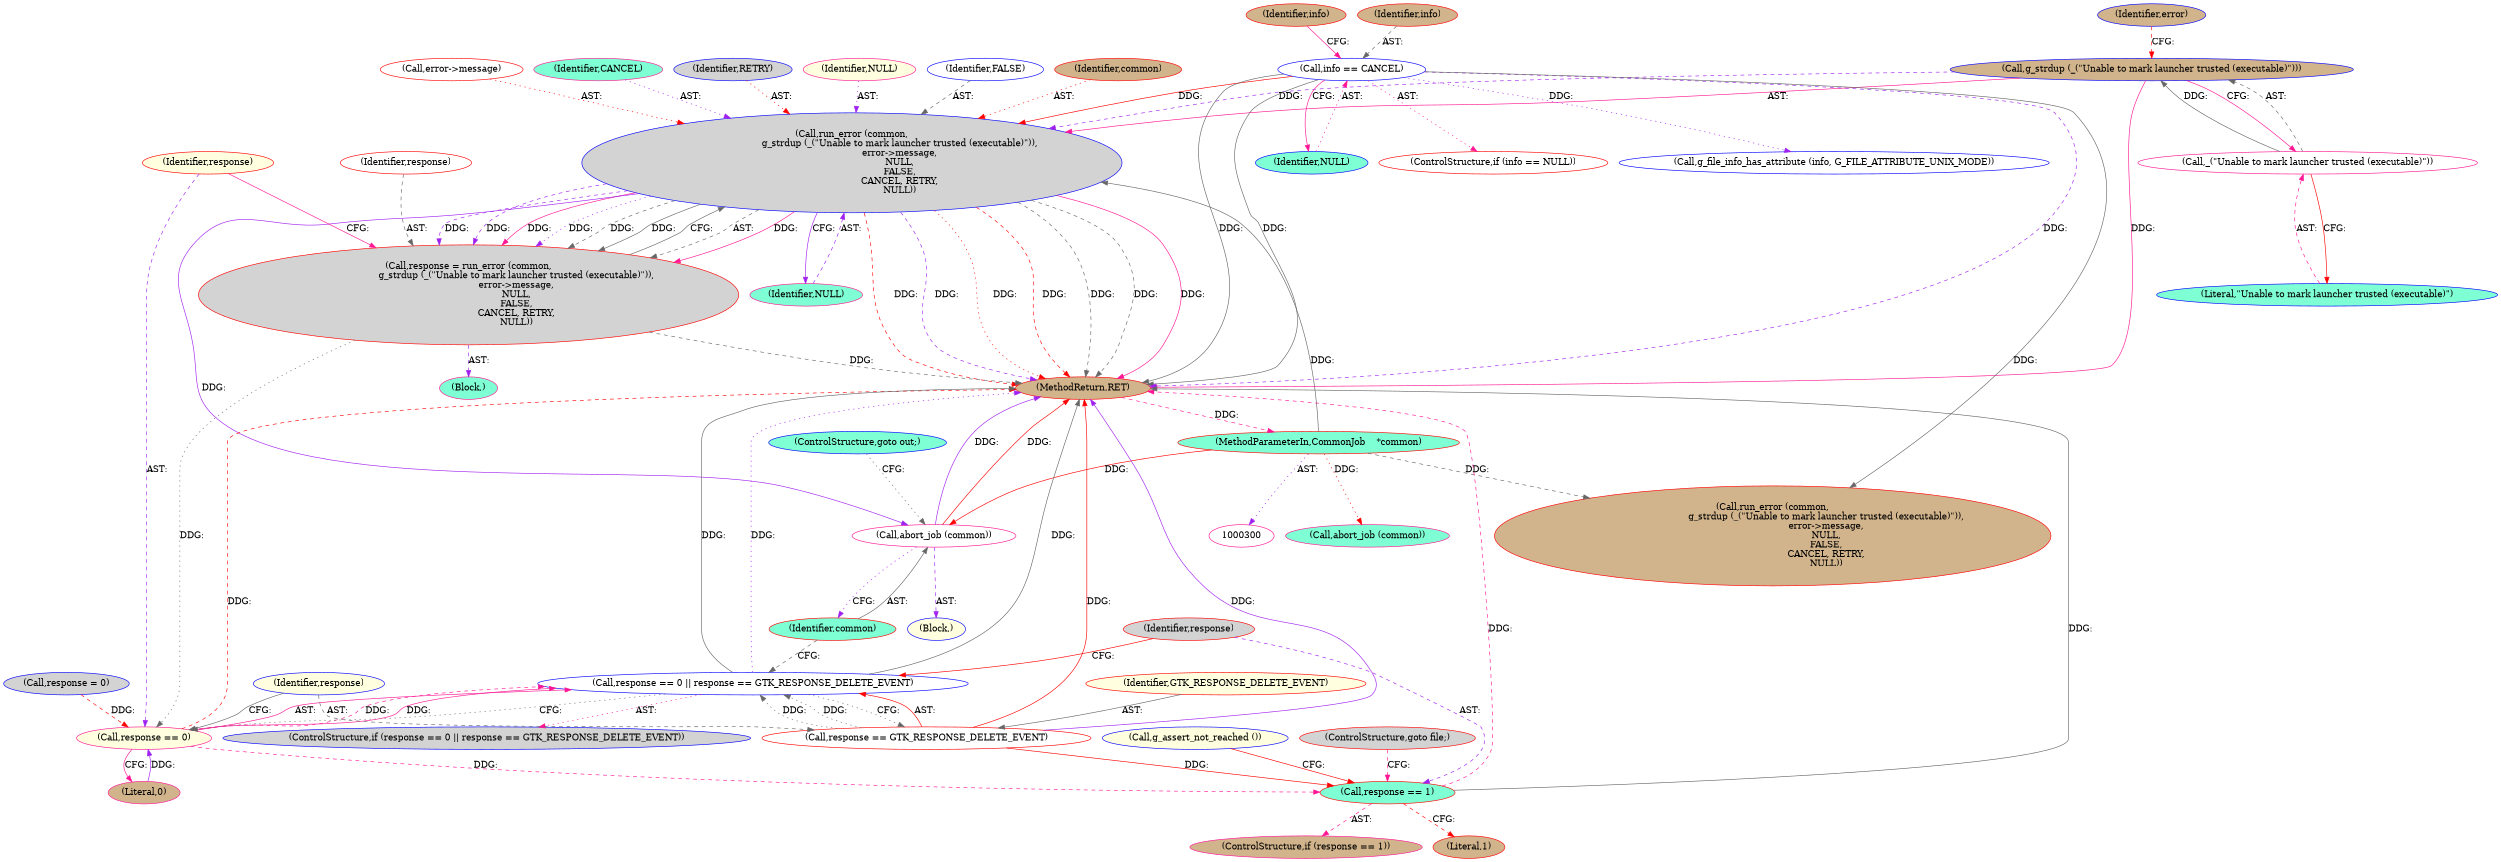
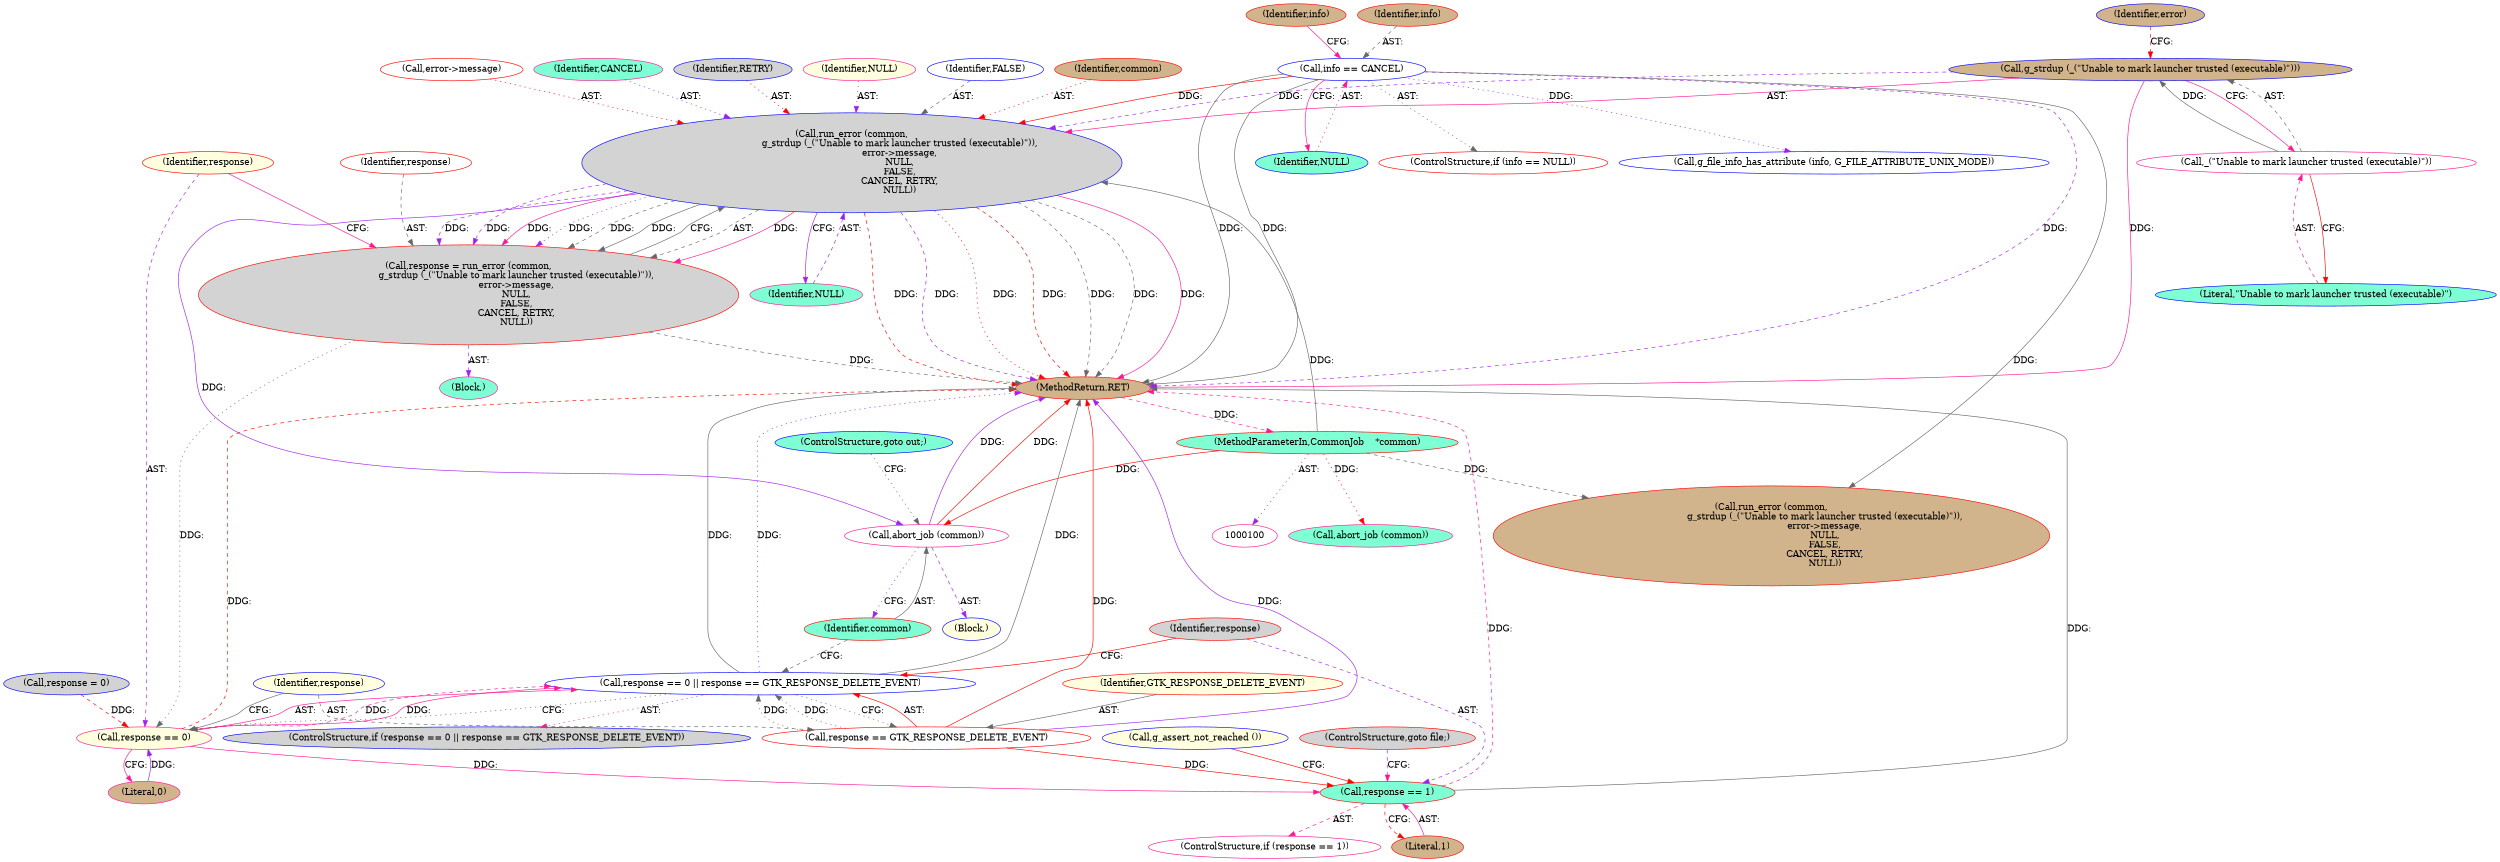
edge "(Call,info == CANCEL)" -> "(ControlStructure,if (info == NULL))": color deeppink -> gray40
node "1000300": label "1000300" -> "1000100"
edge "(Call,response == 0)" -> "(Call,response == 1)": style dashed -> solid
edge "(Literal,1)" -> "(Call,response == 1)": added, label "AST:"
node "(ControlStructure,if (response == 1))": fillcolor tan -> white
